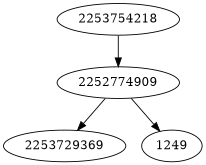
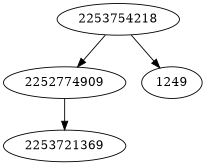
edge "2252774909" -> "1249": now "2253754218" -> "1249"
node "2253729369": label "2253729369" -> "2253721369"
